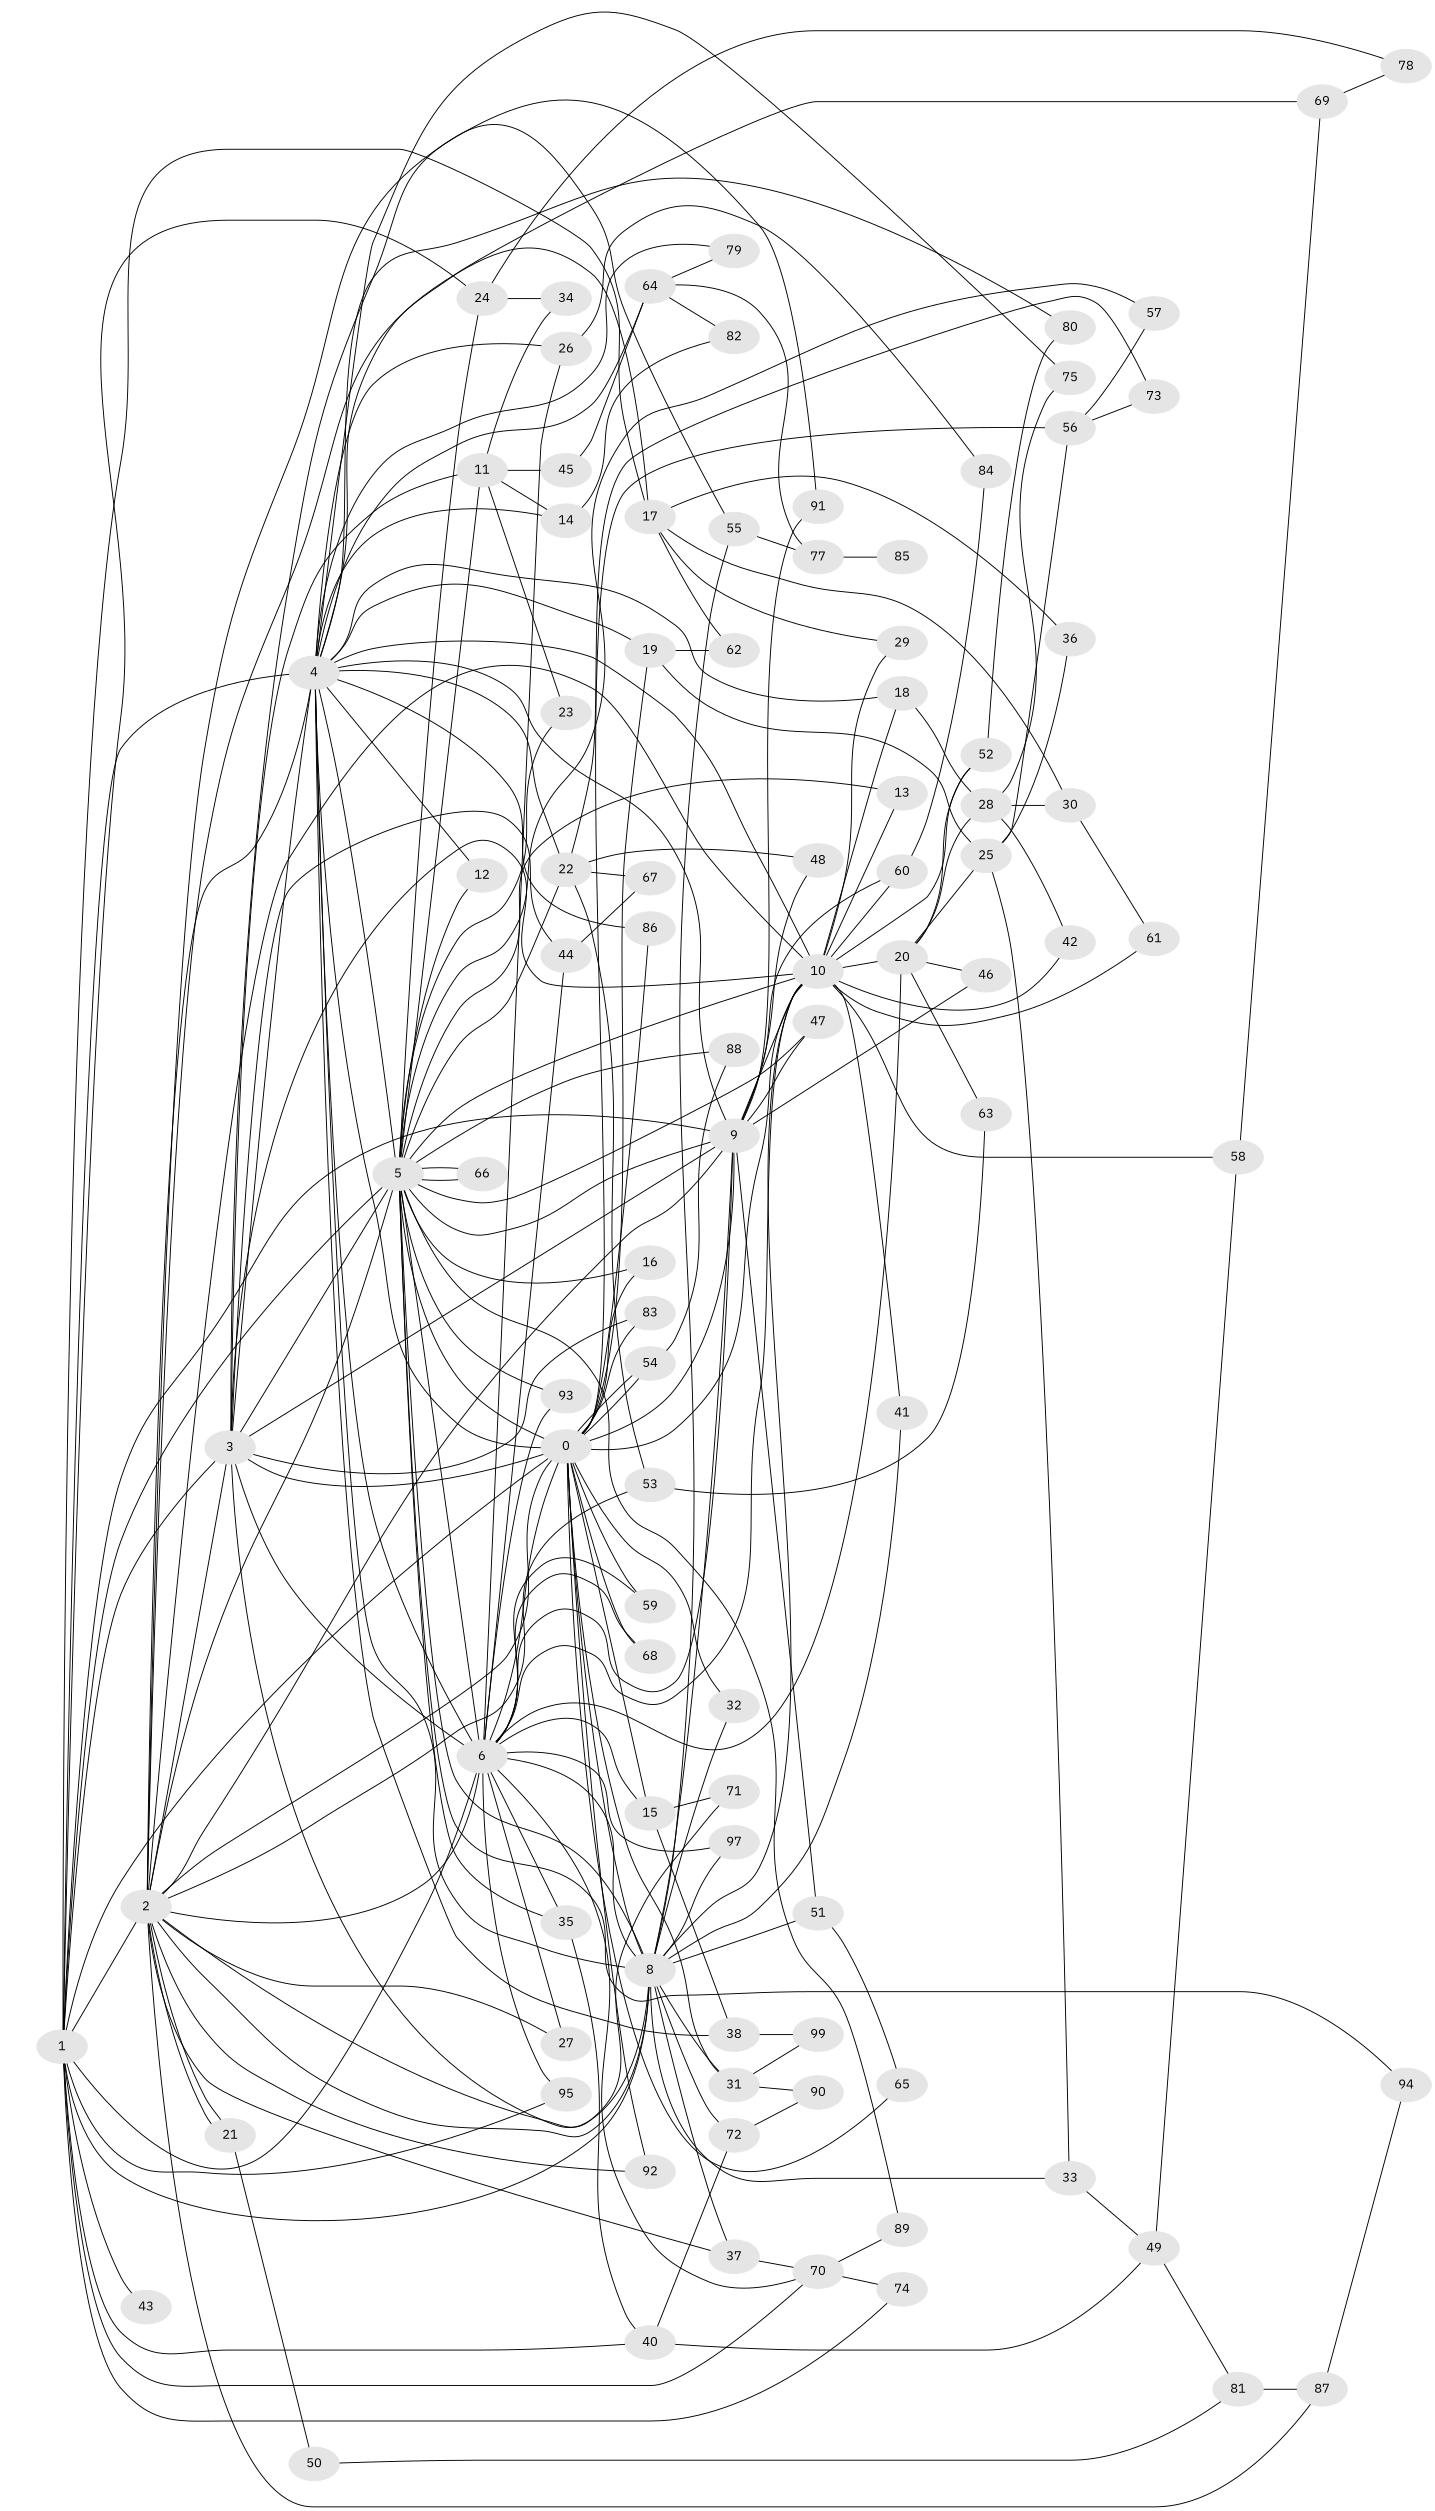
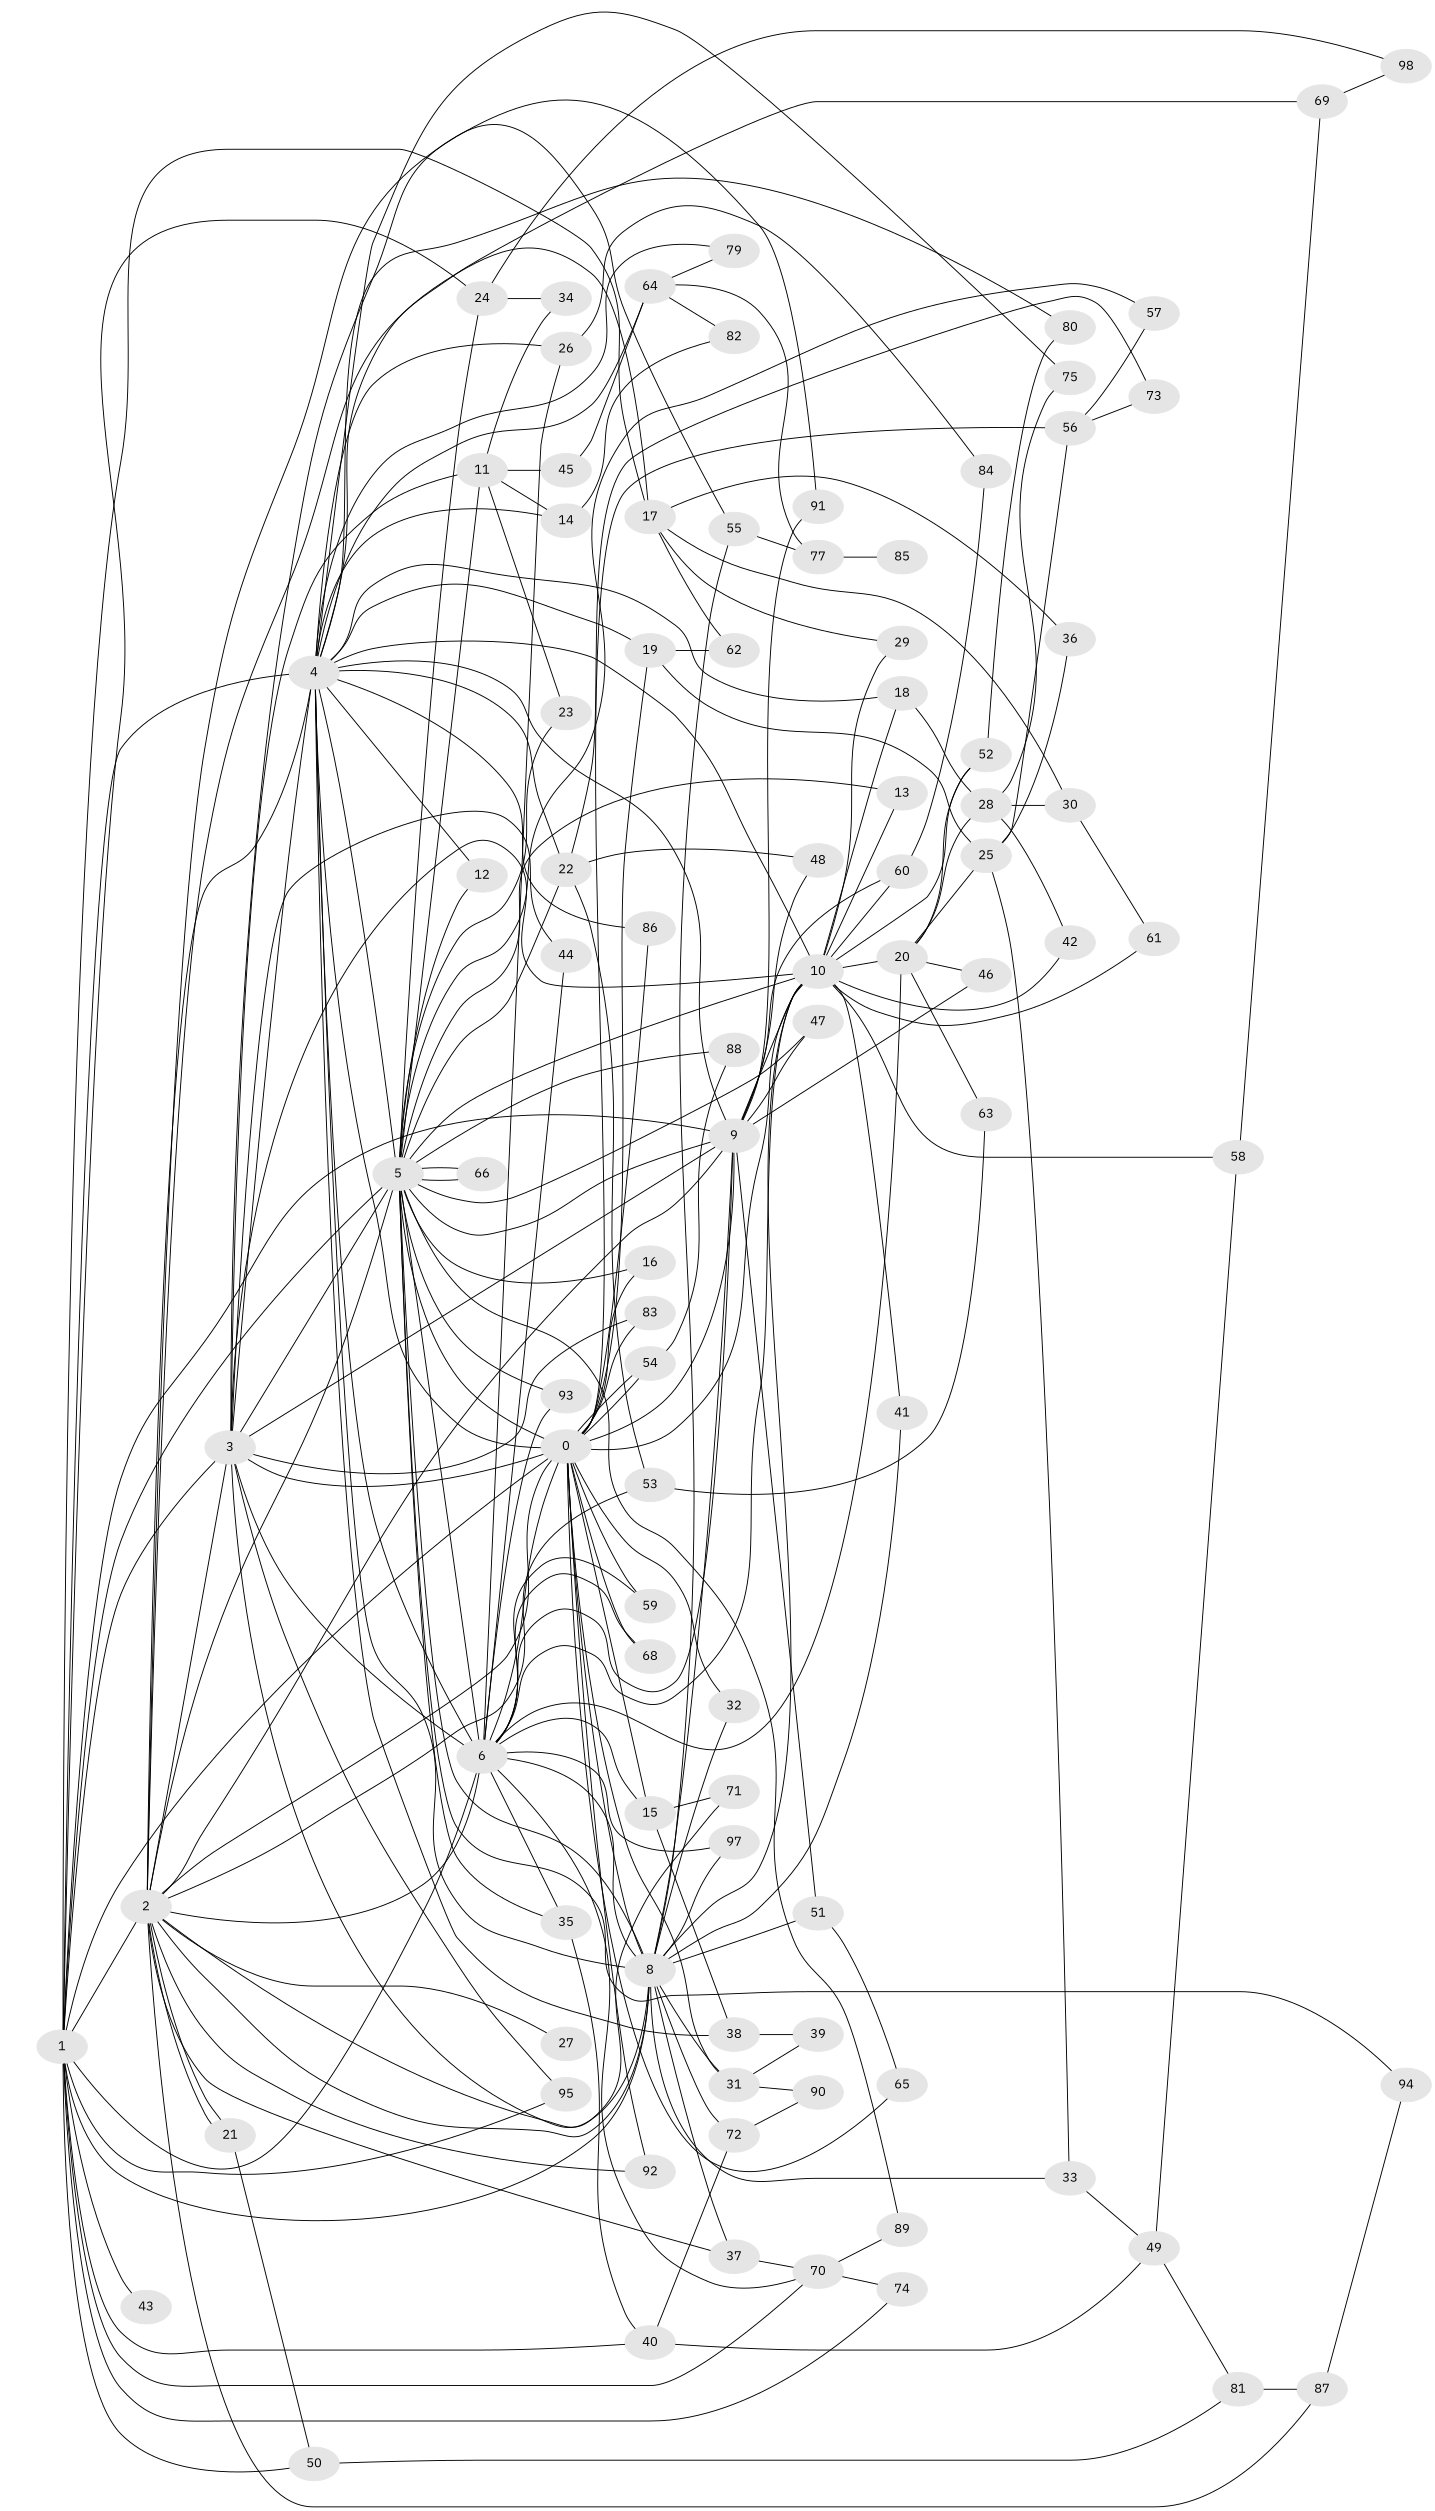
node "78": label "78" -> "98"
node "67": removed
edge "10" -- "2": removed
edge "6" -- "27": removed
edge "6" -- "95": now "3" -- "95"
node "99": label "99" -> "39"
edge "1" -- "50": added
